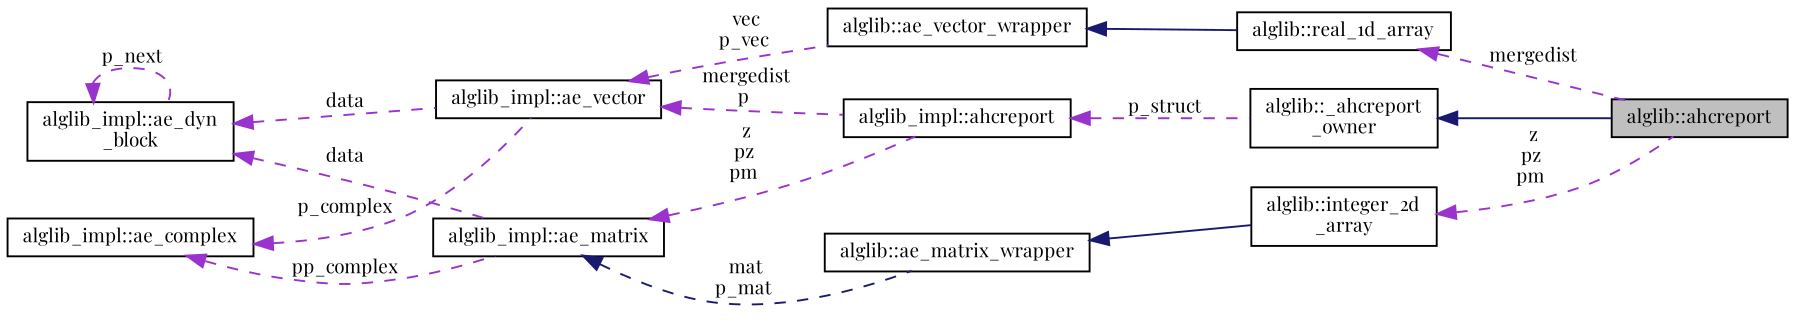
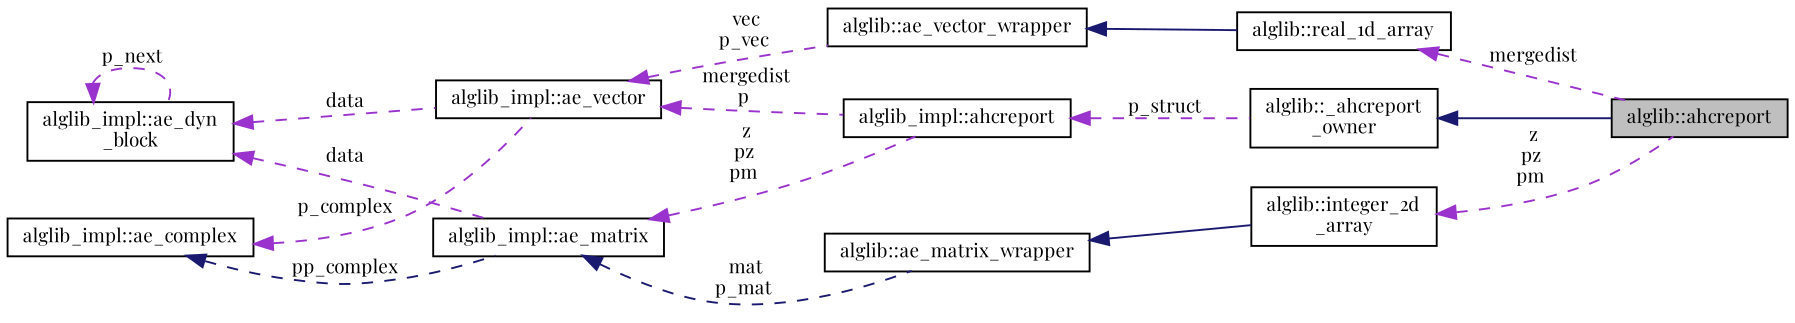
edge "alglib_impl::ae_matrix" -> "alglib_impl::ae_complex": color darkorchid3 -> midnightblue
